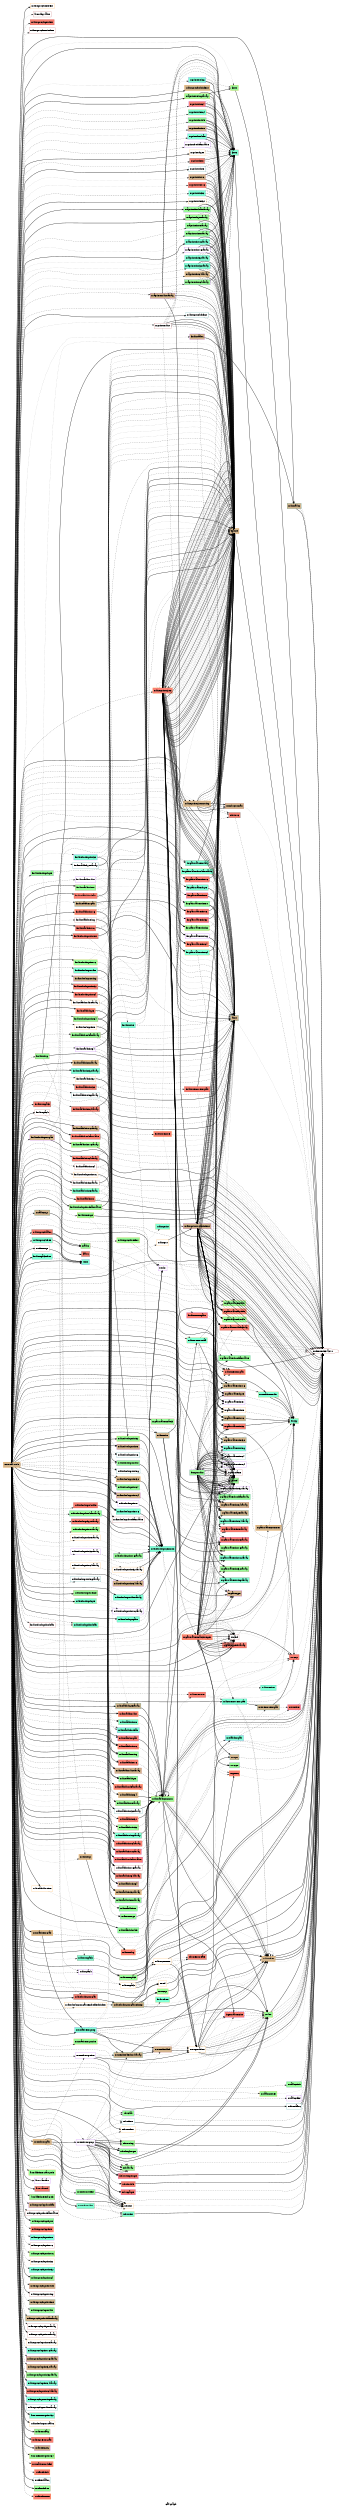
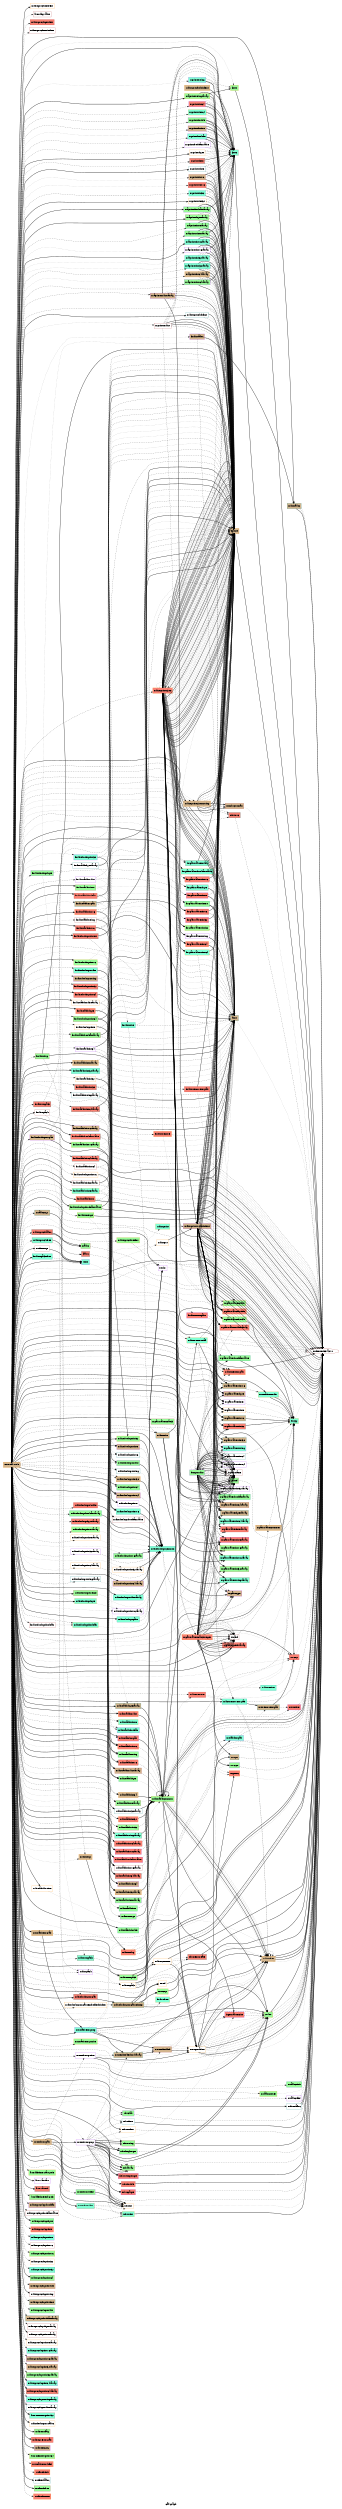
edge "external node" -> "nvlist_prtctl_doindent": removed
edge "external node" -> "nvpair_value_boolean_array": style dashed -> bold
node "nvlist_add_boolean_array": removed
